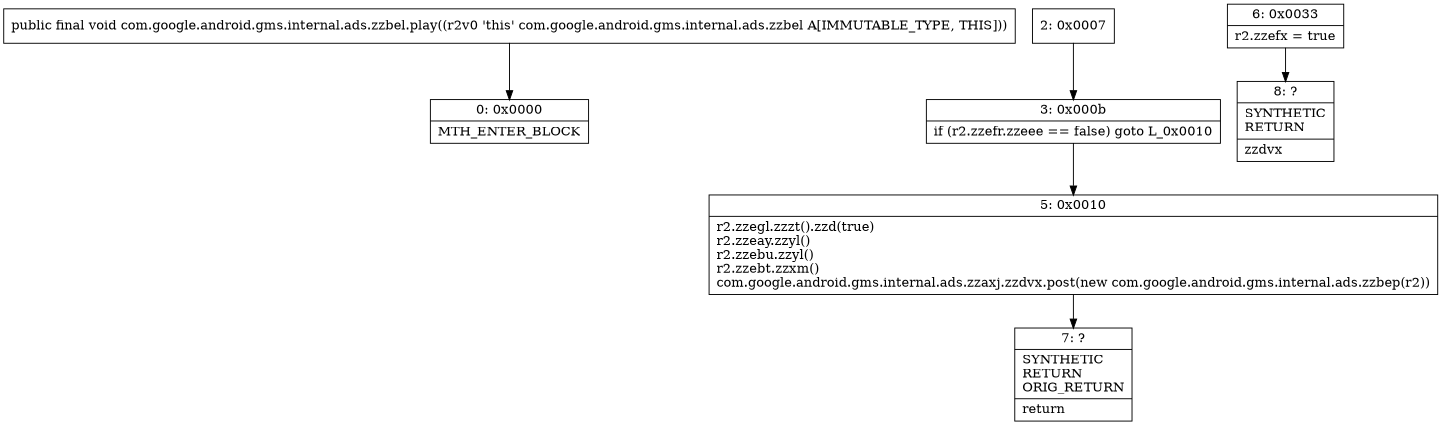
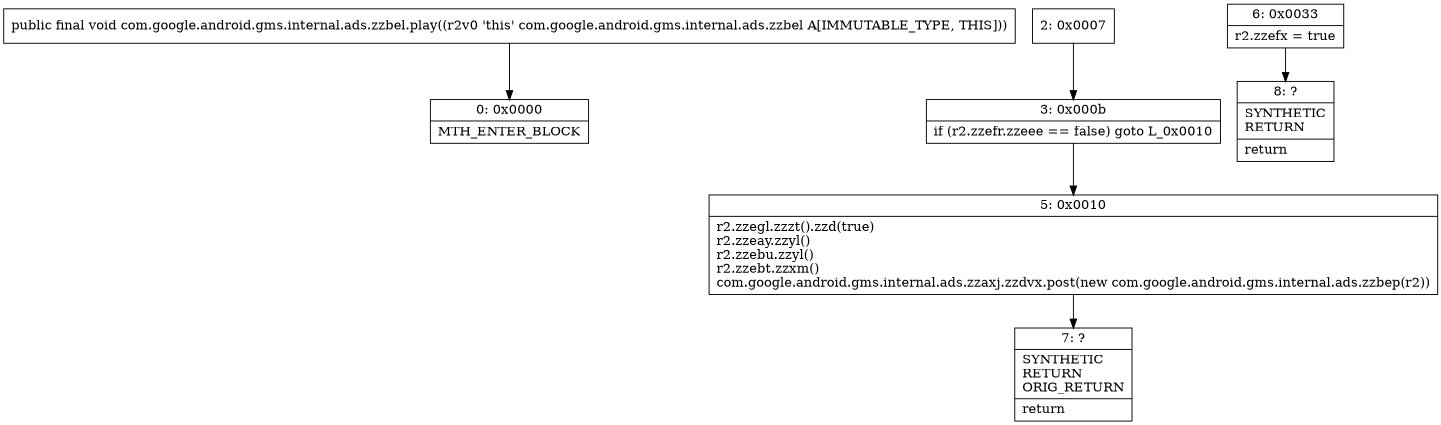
node "8: ?": text "zzdvx" -> "return"
